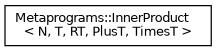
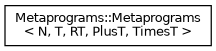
node "Metaprograms::InnerProduct < N, T, RT, PlusT, TimesT >": label "Metaprograms::InnerProduct < N, T, RT, PlusT, TimesT >" -> "Metaprograms::Metaprograms < N, T, RT, PlusT, TimesT >"
